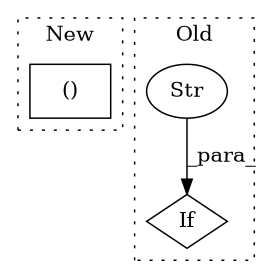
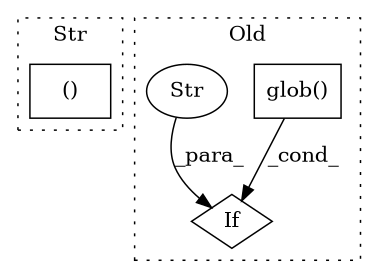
cluster "New": label "New" -> "Str"
node "glob()": added
